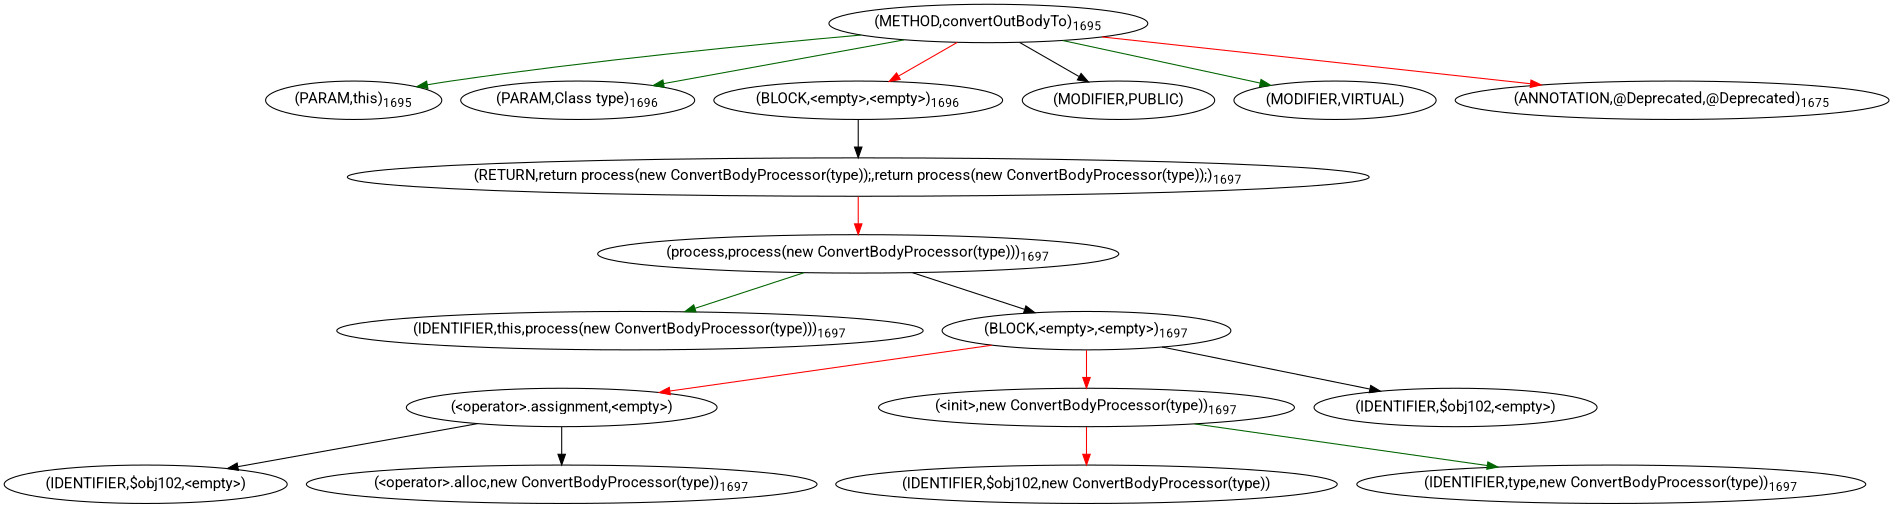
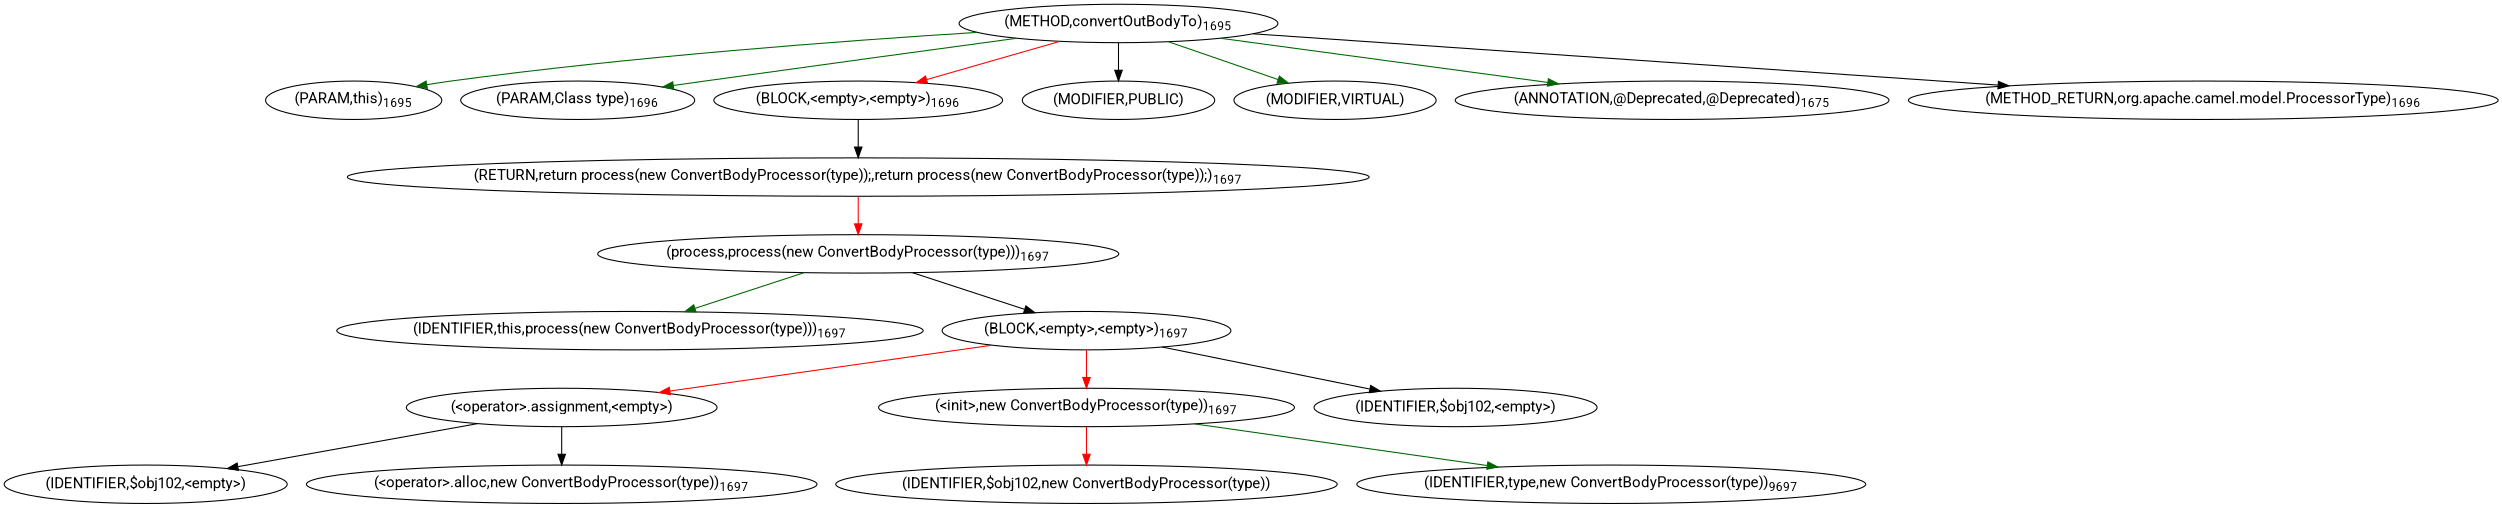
edge "(METHOD,convertOutBodyTo)" -> "(ANNOTATION,@Deprecated,@Deprecated)": color red -> darkgreen
node "(METHOD_RETURN,org.apache.camel.model.ProcessorType)": added
node "(IDENTIFIER,type,new ConvertBodyProcessor(type))": text "1697" -> "9697"
